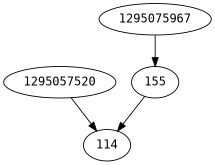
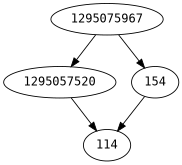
edge "1295075967" -> "1295057520": added
node "155": label "155" -> "154"
